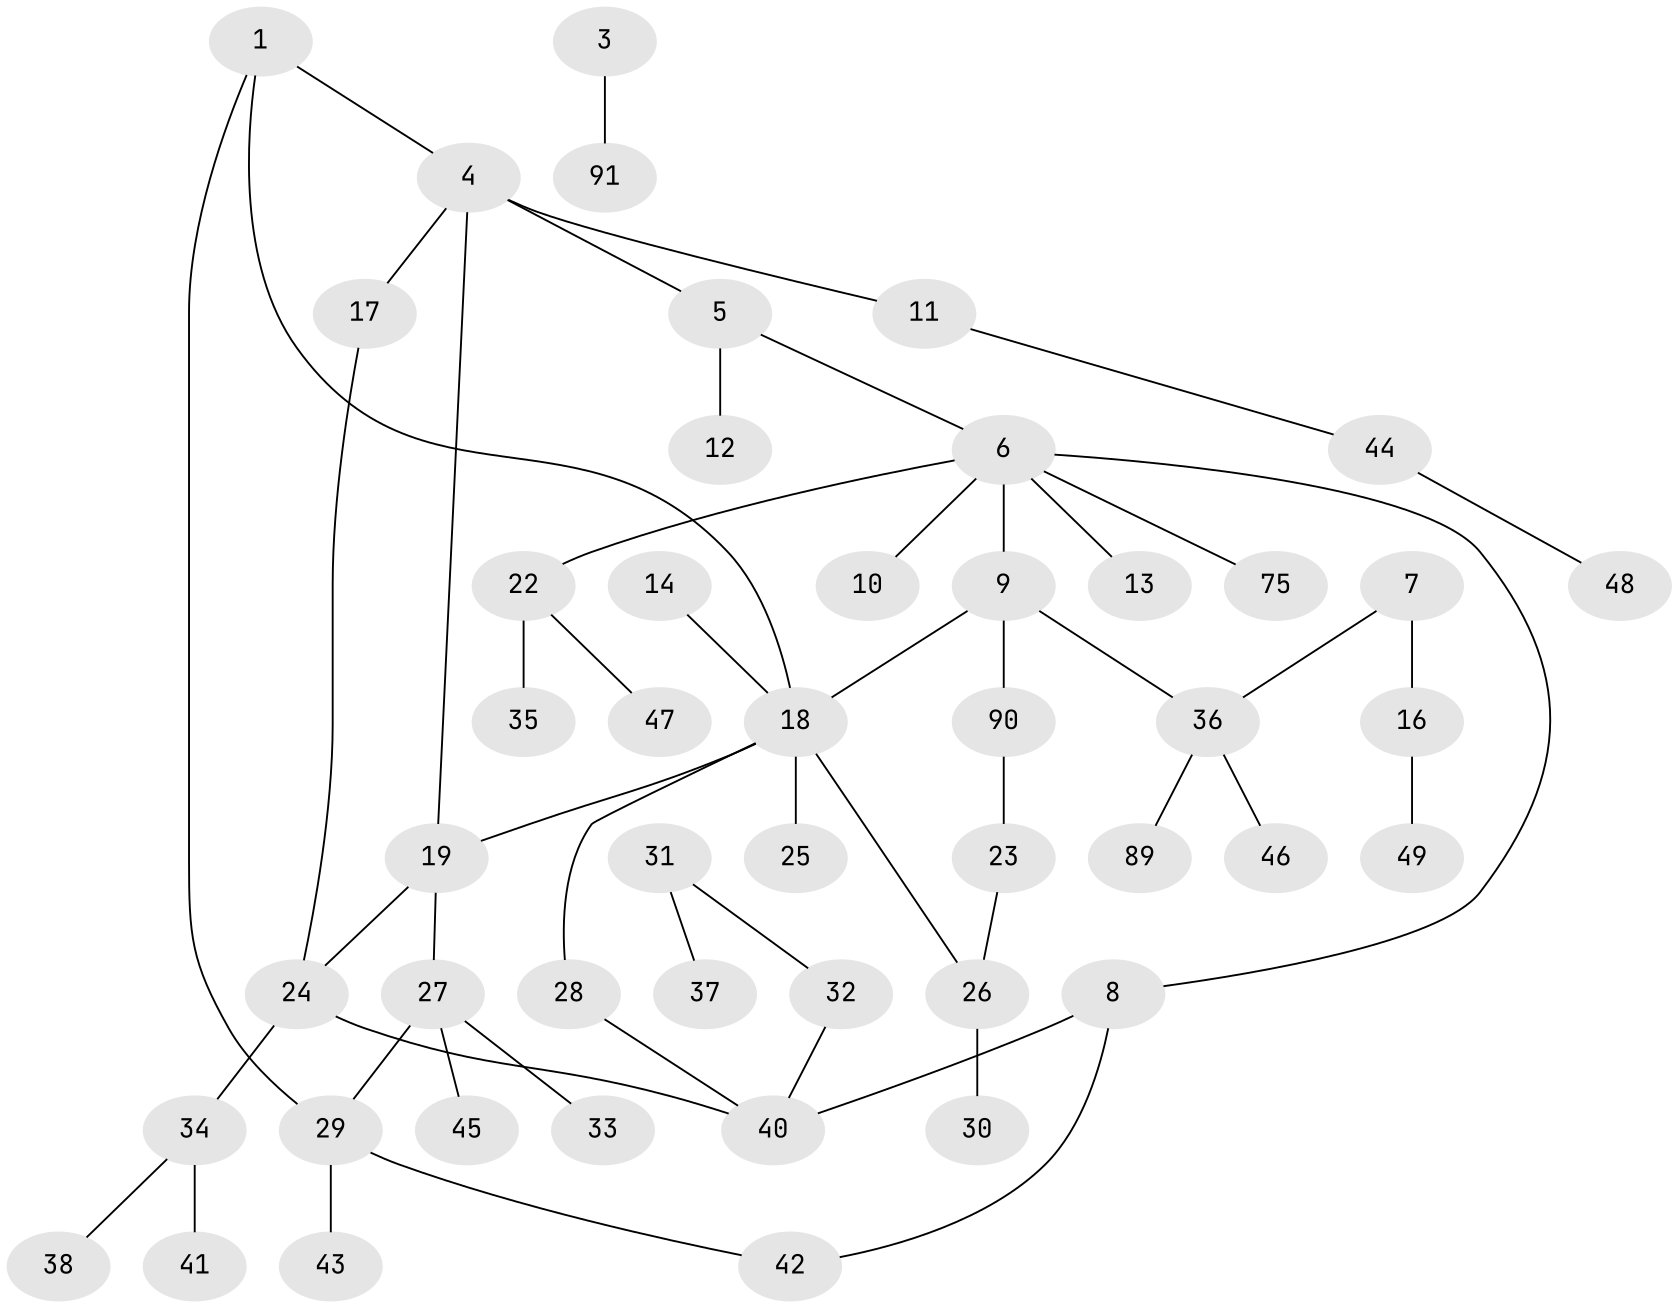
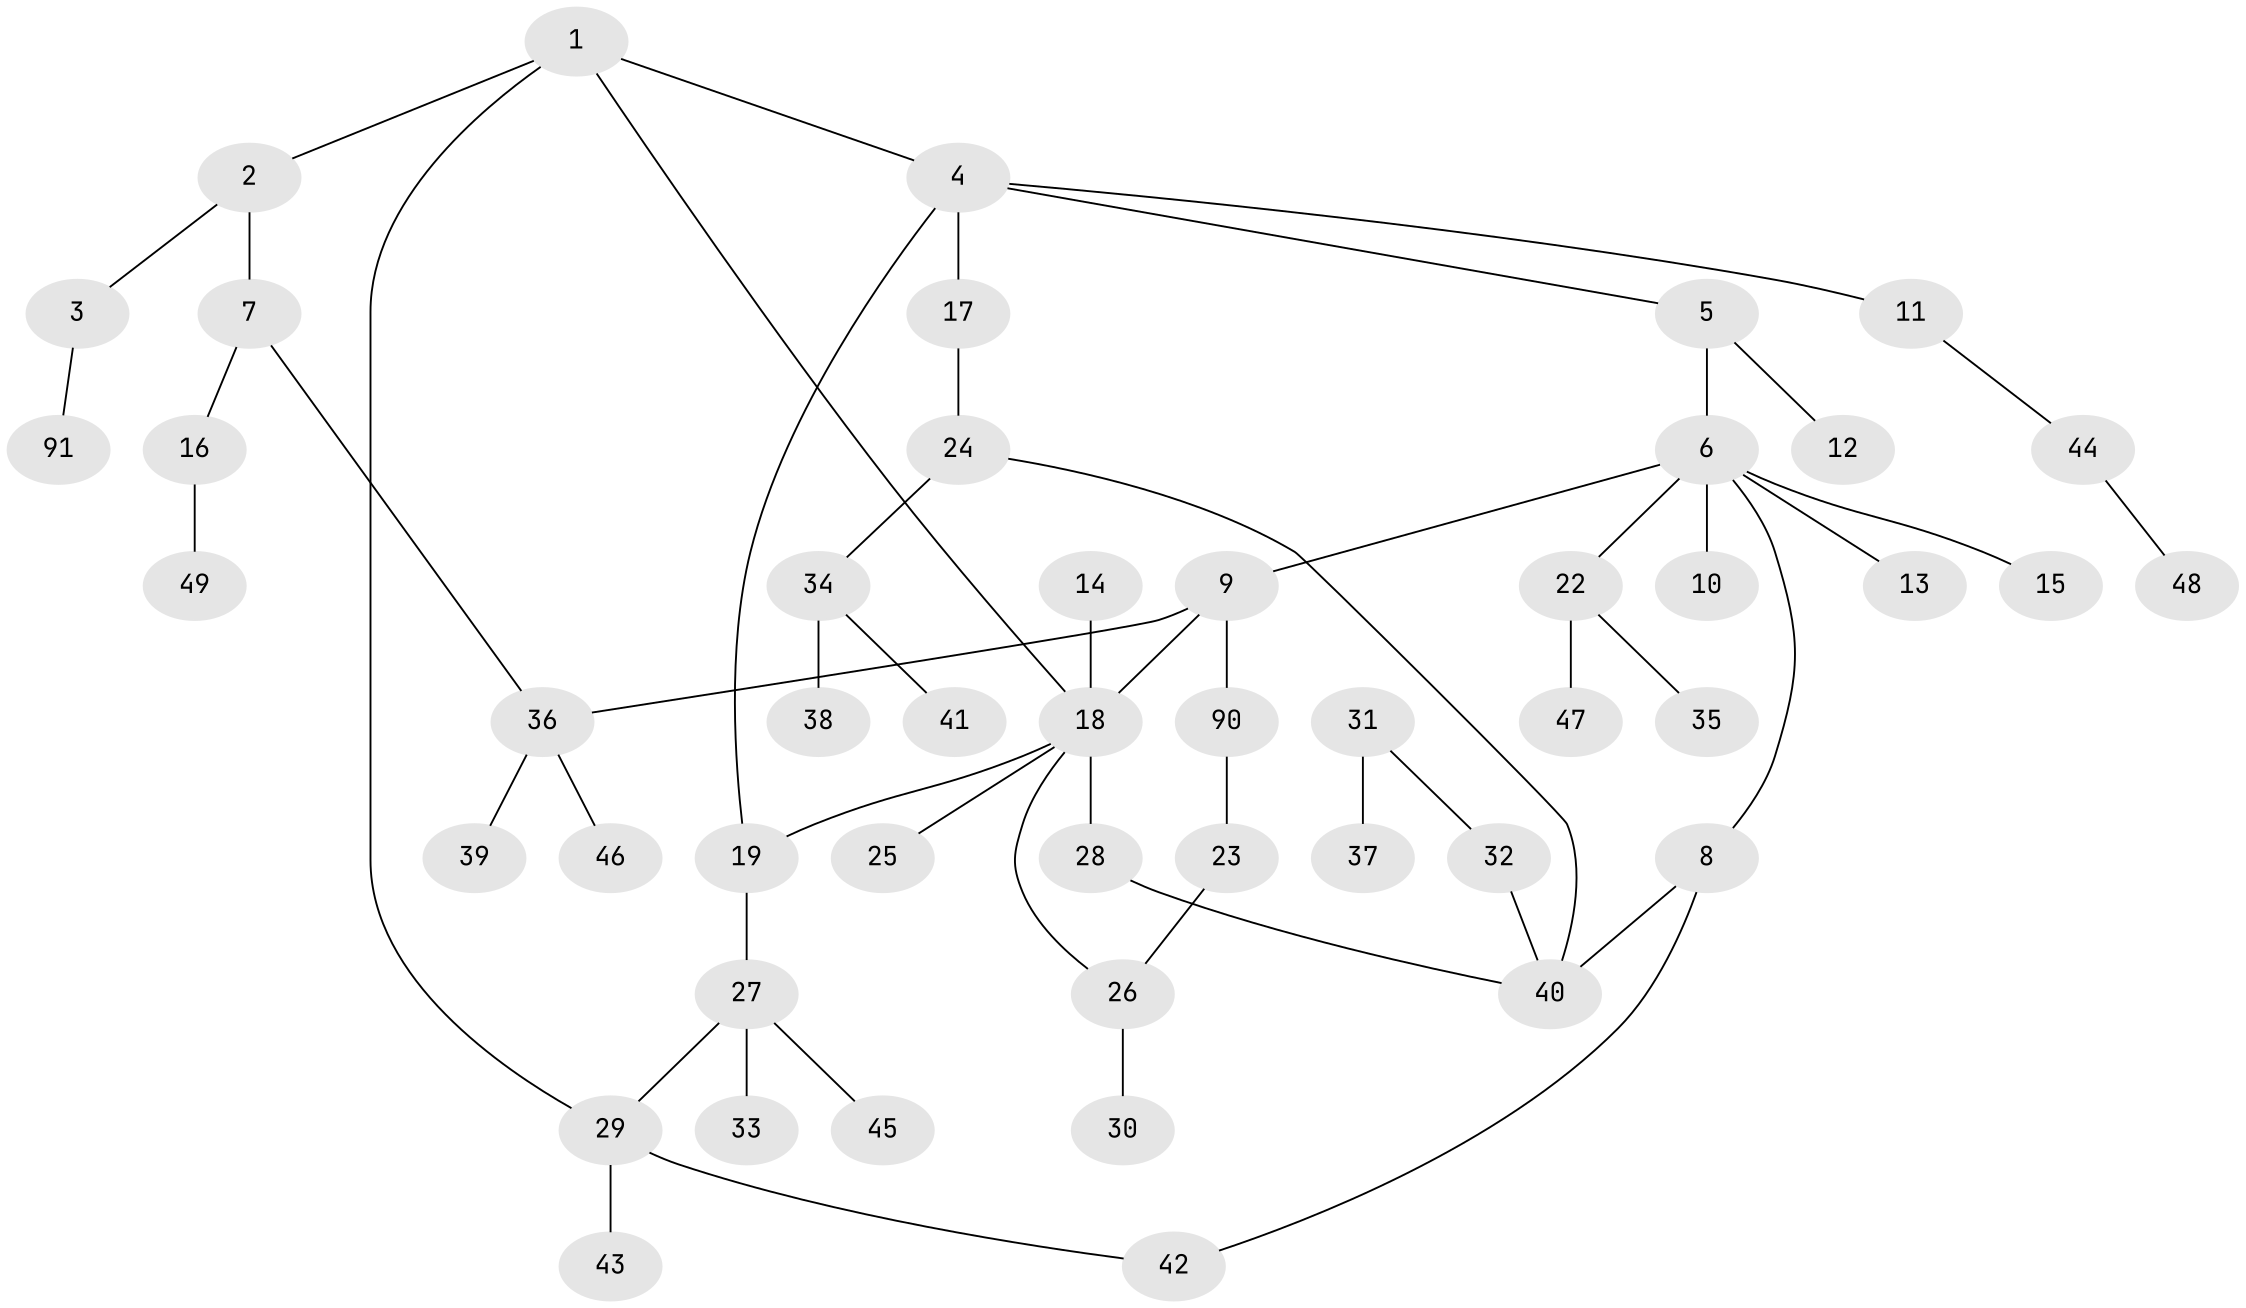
node "2": added
node "75": label "75" -> "15"
node "89": label "89" -> "39"
edge "19" -- "24": removed
